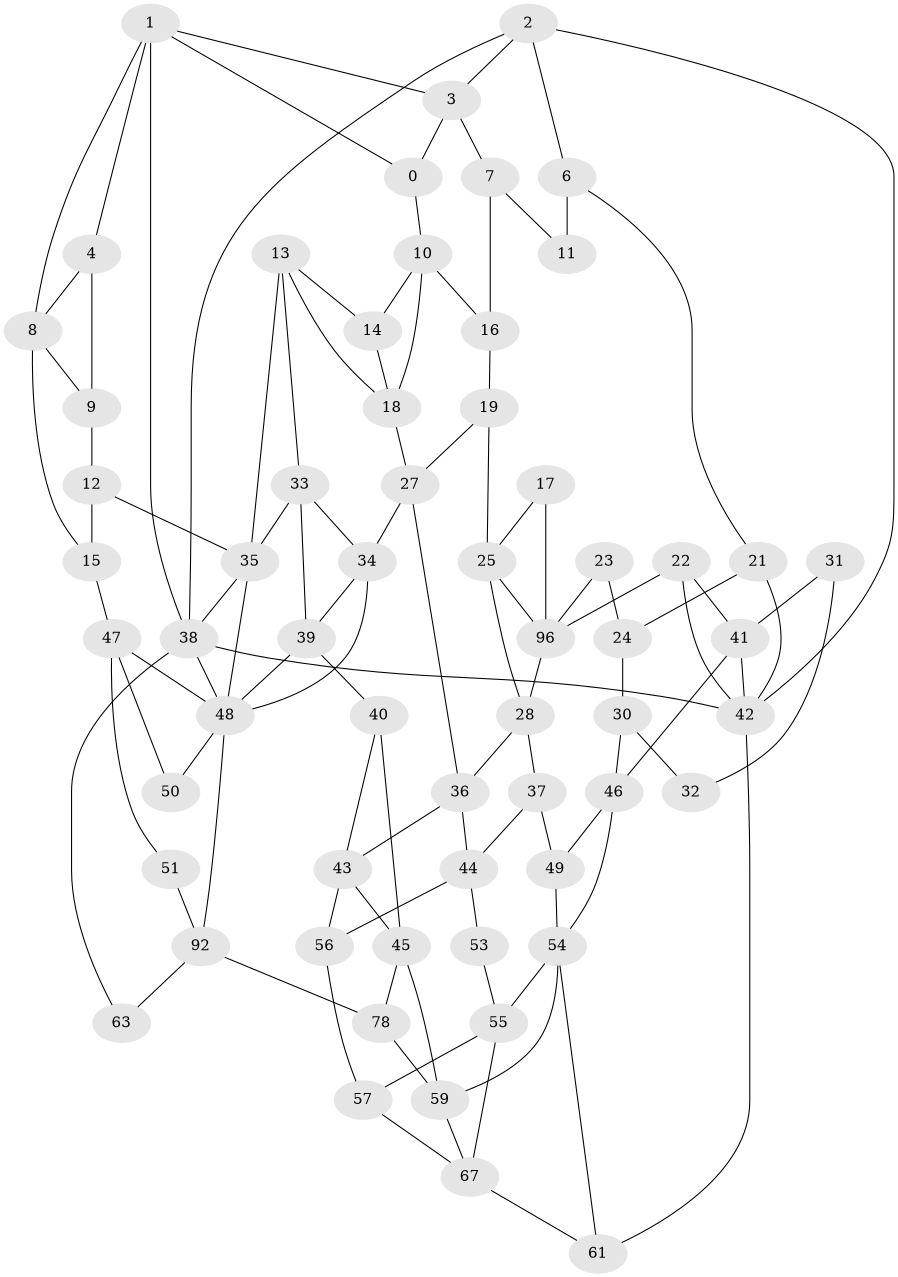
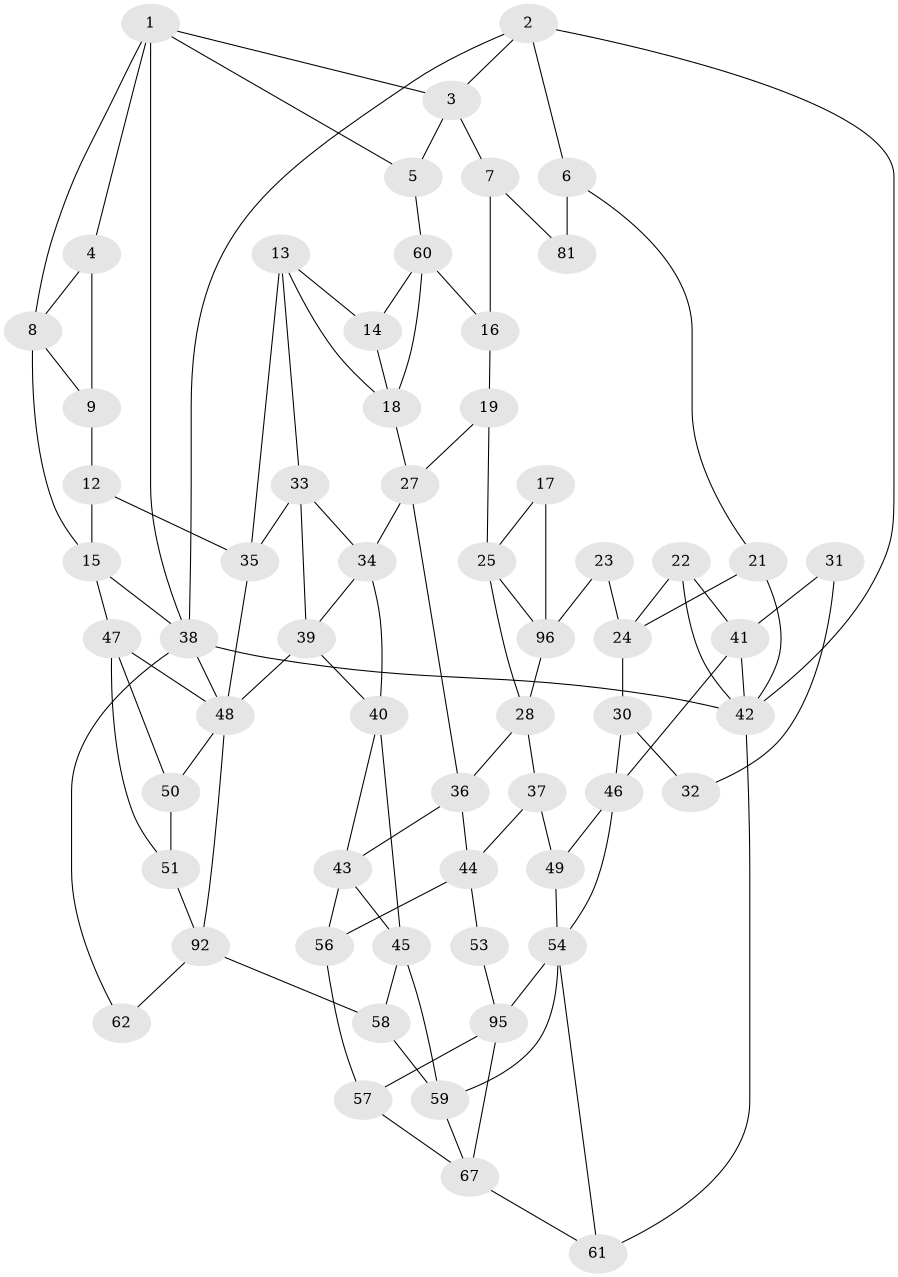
node "0": label "0" -> "5"
node "10": label "10" -> "60"
node "11": label "11" -> "81"
edge "22" -- "96": now "22" -- "24"
edge "35" -- "38": now "15" -- "38"
edge "34" -- "48": now "34" -- "40"
edge "50" -- "51": added
node "63": label "63" -> "62"
node "78": label "78" -> "58"
node "55": label "55" -> "95"
